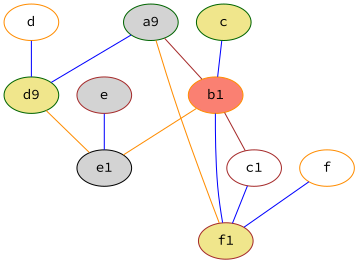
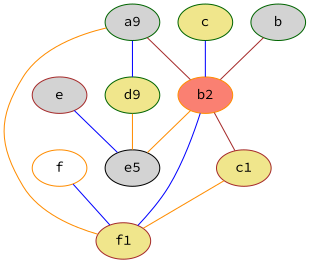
node "d": removed
node "b": added
node "b1": label "b1" -> "b2"
node "e1": label "e1" -> "e5"
node "c1": fillcolor white -> khaki
edge "c1" -- "f1": color blue -> darkorange
